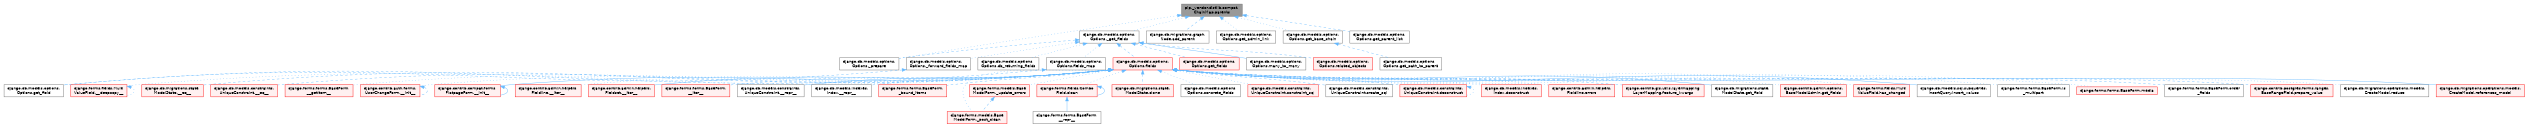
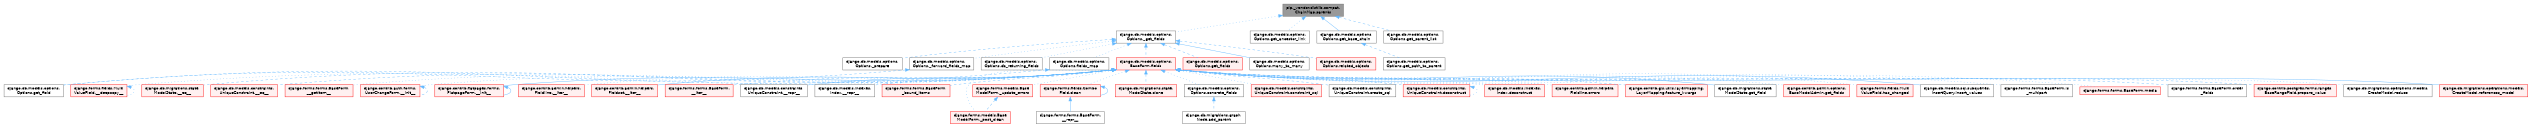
edge "django.db.models.options. Options.get_base_chain" -> "pip._vendor.distlib.compat. ChainMap.parents": style dotted -> solid
edge "django.db.migrations.graph. Node.add_parent" -> "pip._vendor.distlib.compat. ChainMap.parents": now "django.db.migrations.graph. Node.add_parent" -> "django.db.models.options. Options.concrete_fields"
edge "django.db.models.options. Options._prepare" -> "pip._vendor.distlib.compat. ChainMap.parents": removed
node "django.db.models.options. Options.get_admin_link": label "django.db.models.options. Options.get_admin_link" -> "django.db.models.options. Options.get_ancestor_link"
node "django.db.models.options. Options.fields": label "django.db.models.options. Options.fields" -> "django.db.models.options. BaseForm.fields"
node "django.contrib.compat.forms. FlatpageForm.__init__": label "django.contrib.compat.forms. FlatpageForm.__init__" -> "django.contrib.flatpages.forms. FlatpageForm.__init__"
